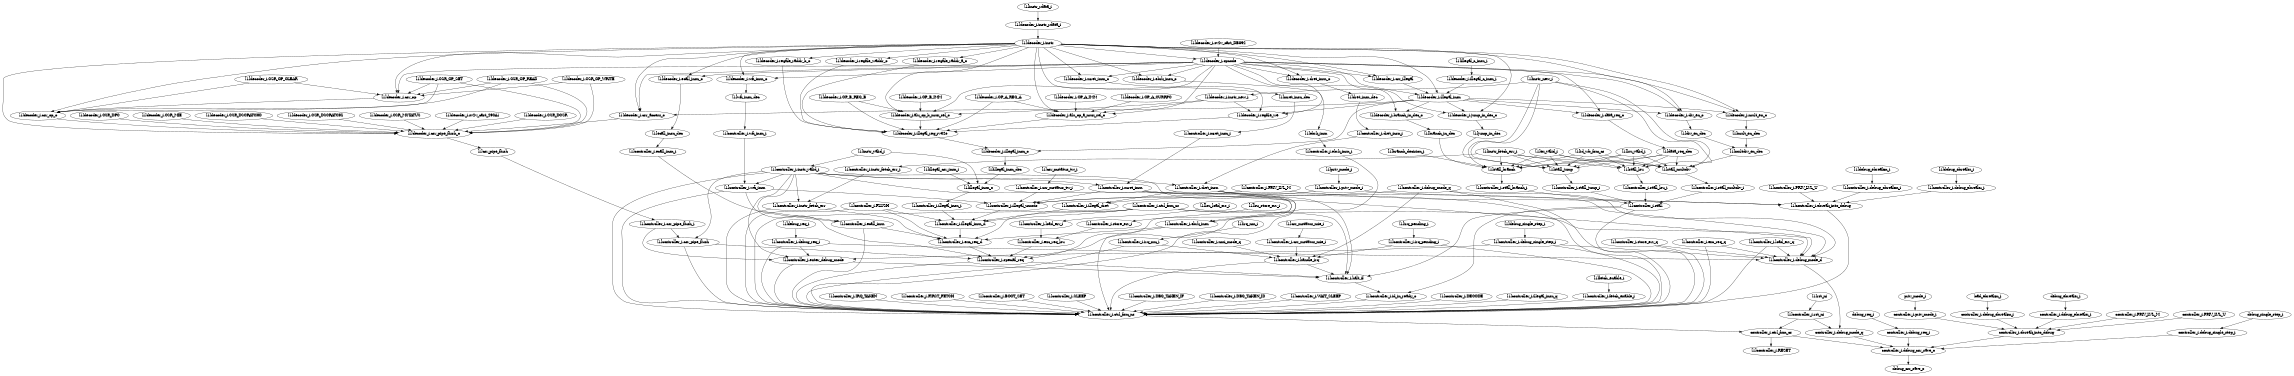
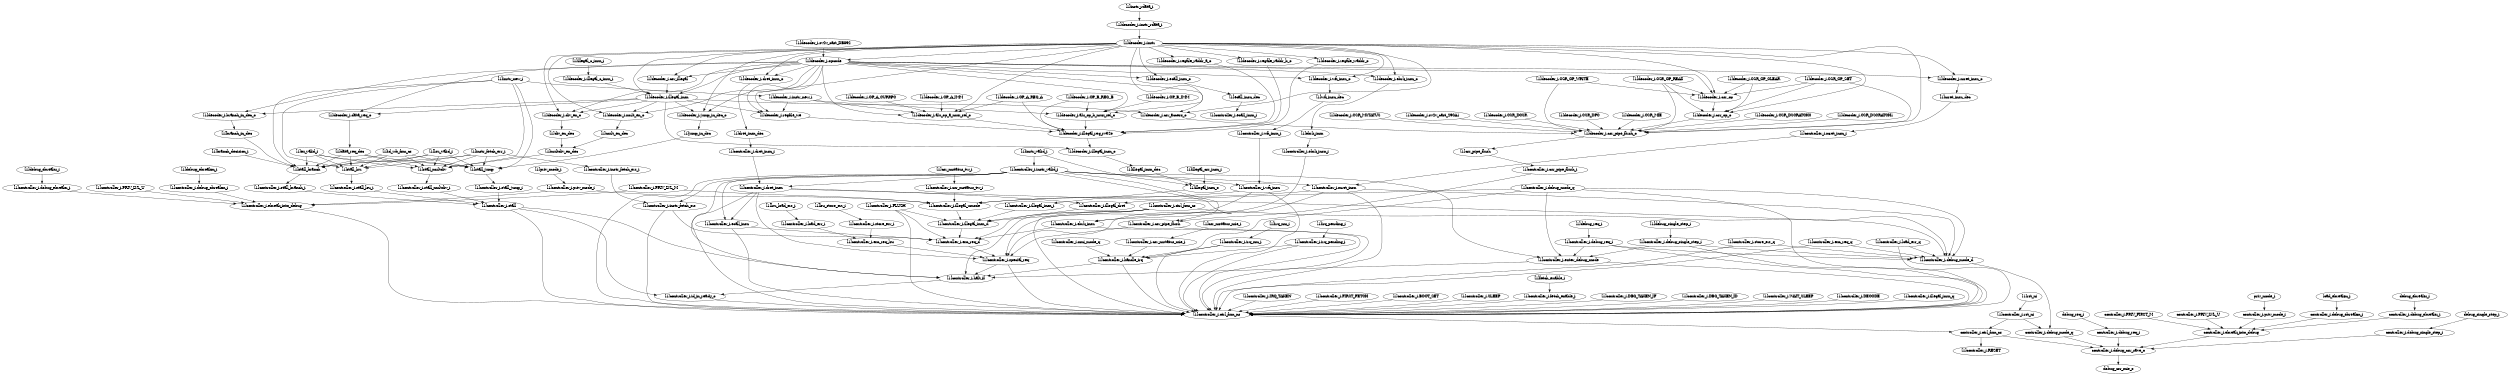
edge "[1]controller_i.ecall_insn_i" -> "[1]controller_i.ecall_insn": now "[1]controller_i.dret_insn" -> "[1]controller_i.ecall_insn"
edge "[1]controller_i.csr_pipe_flush_i" -> "[1]controller_i.enter_debug_mode": now "[1]controller_i.debug_mode_q" -> "[1]controller_i.enter_debug_mode"
node "controller_i.PRIV_LVL_M": label "controller_i.PRIV_LVL_M" -> "controller_i.PRIV_FIRST_M"
node "debug_csr_save_o": label "debug_csr_save_o" -> "debug_csr_mie_o"
